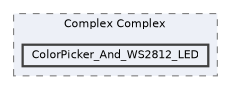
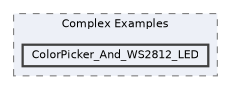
cluster "Complex Complex": label "Complex Complex" -> "Complex Examples"
